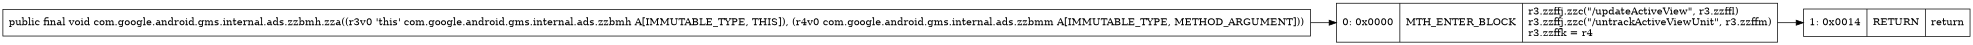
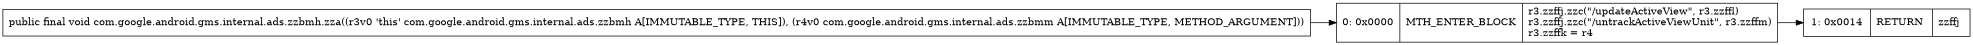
node "1: 0x0014": text "return" -> "zzffj"
